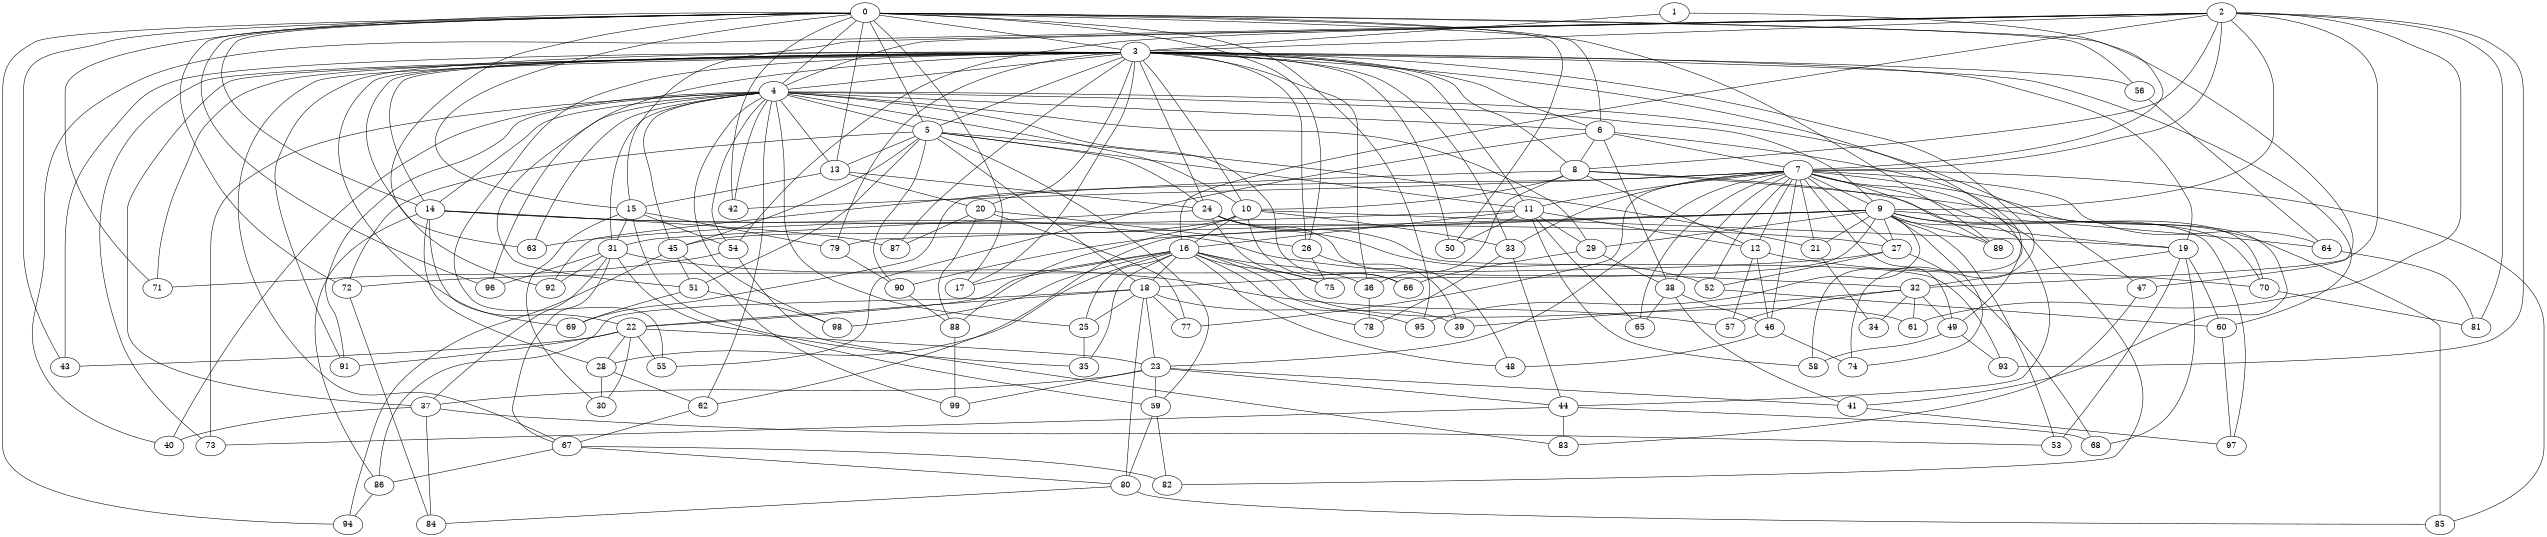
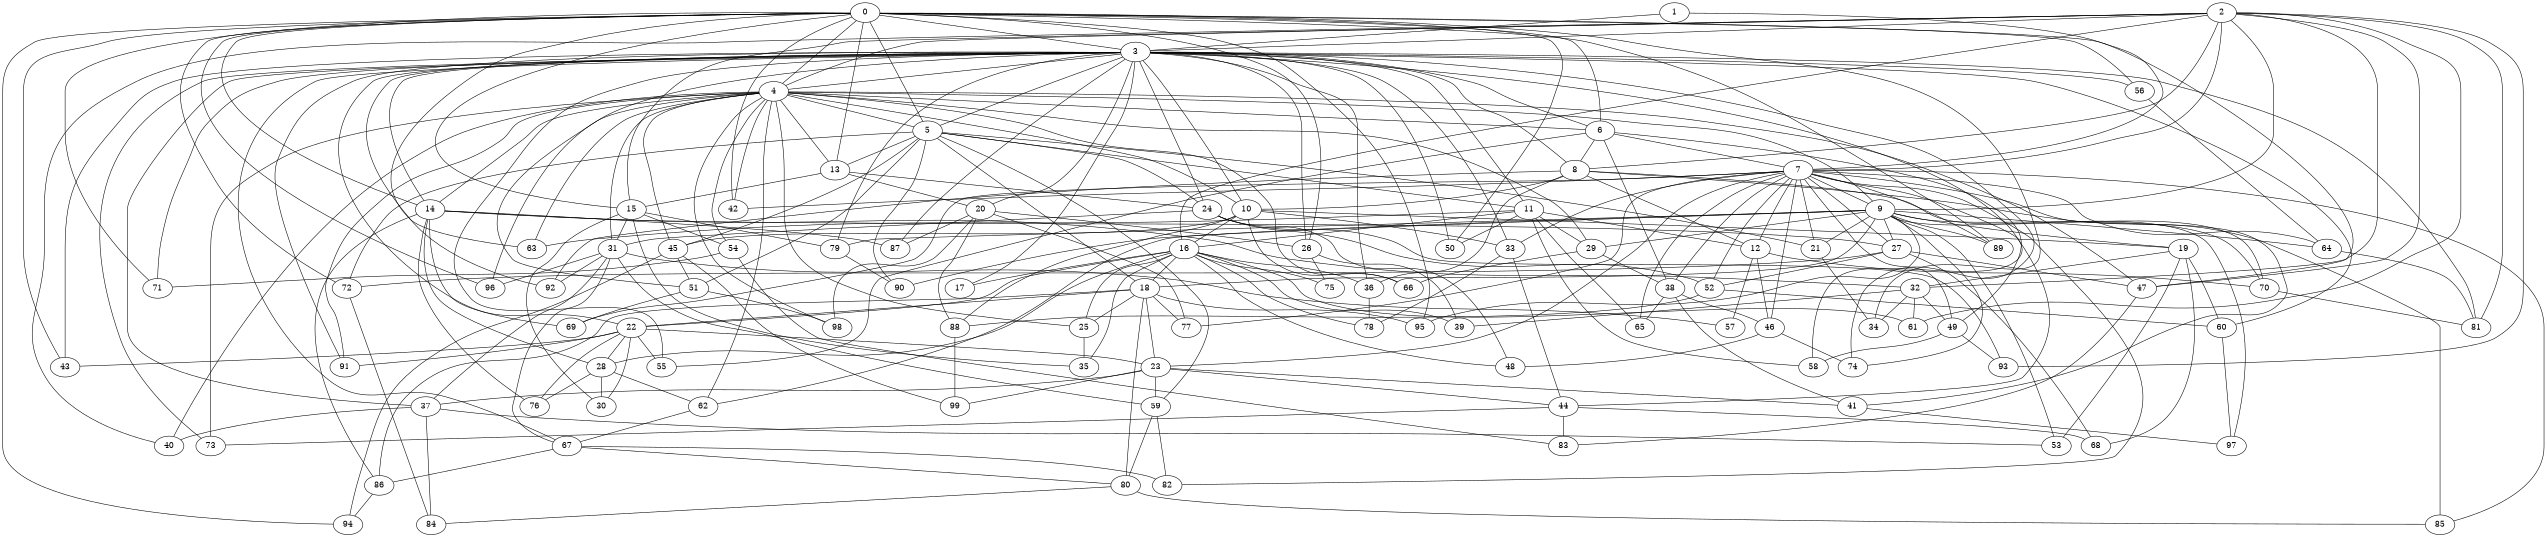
edge "2" -- "54": now "2" -- "47"
edge "3" -- "19": now "3" -- "81"
edge "0" -- "17": now "0" -- "34"
edge "7" -- "11": removed
edge "24" -- "75": removed
edge "27" -- "47": added
edge "32" -- "57": removed
edge "16" -- "98": now "20" -- "98"
edge "90" -- "88": now "52" -- "88"
node "76": added
